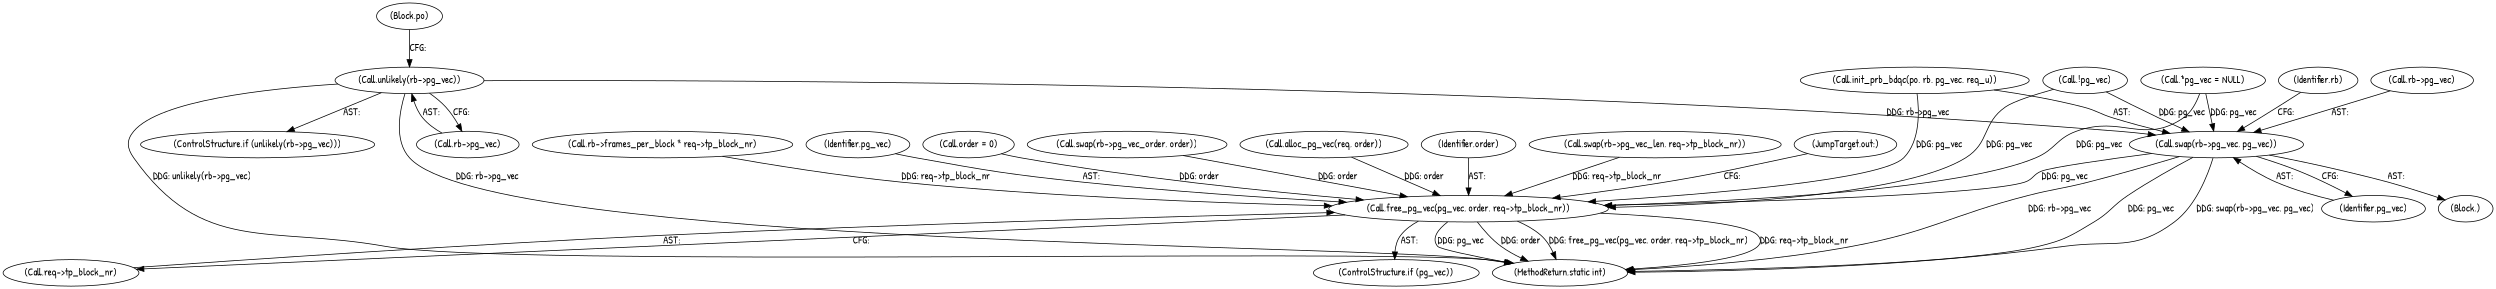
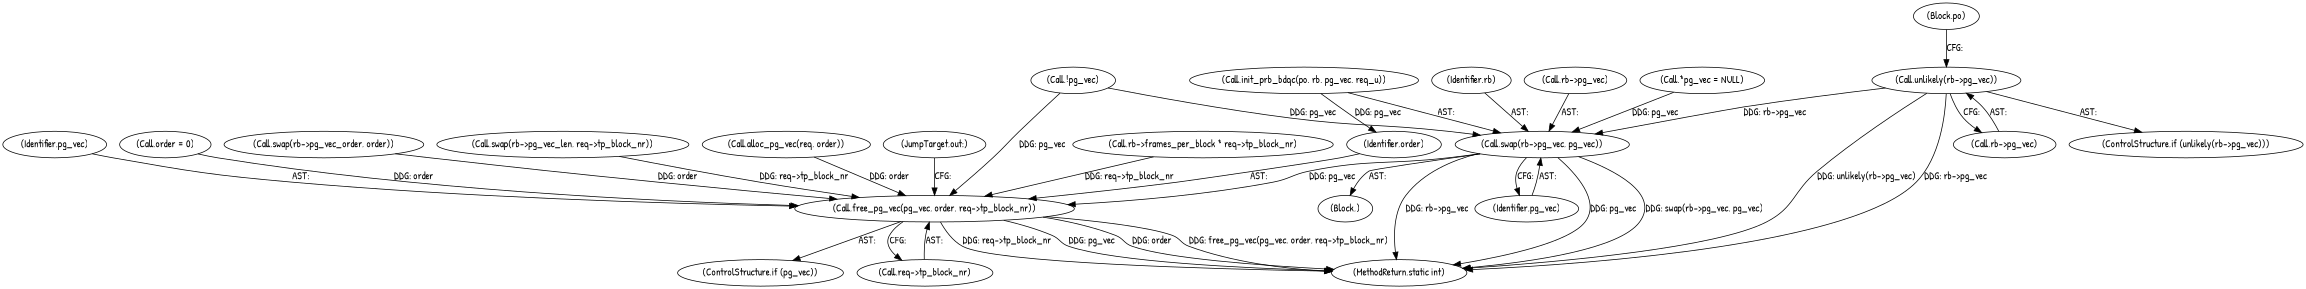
edge "(Identifier,rb)" -> "(Call,swap(rb->pg_vec, pg_vec))": label "CFG: " -> "AST: "
edge "(Call,*pg_vec = NULL)" -> "(Call,free_pg_vec(pg_vec, order, req->tp_block_nr))": removed, label "DDG: pg_vec"
edge "(Call,init_prb_bdqc(po, rb, pg_vec, req_u))" -> "(Call,free_pg_vec(pg_vec, order, req->tp_block_nr))": now "(Call,init_prb_bdqc(po, rb, pg_vec, req_u))" -> "(Identifier,order)"
